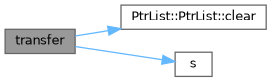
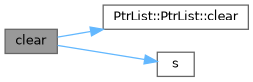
node "transfer": label "transfer" -> "clear"
